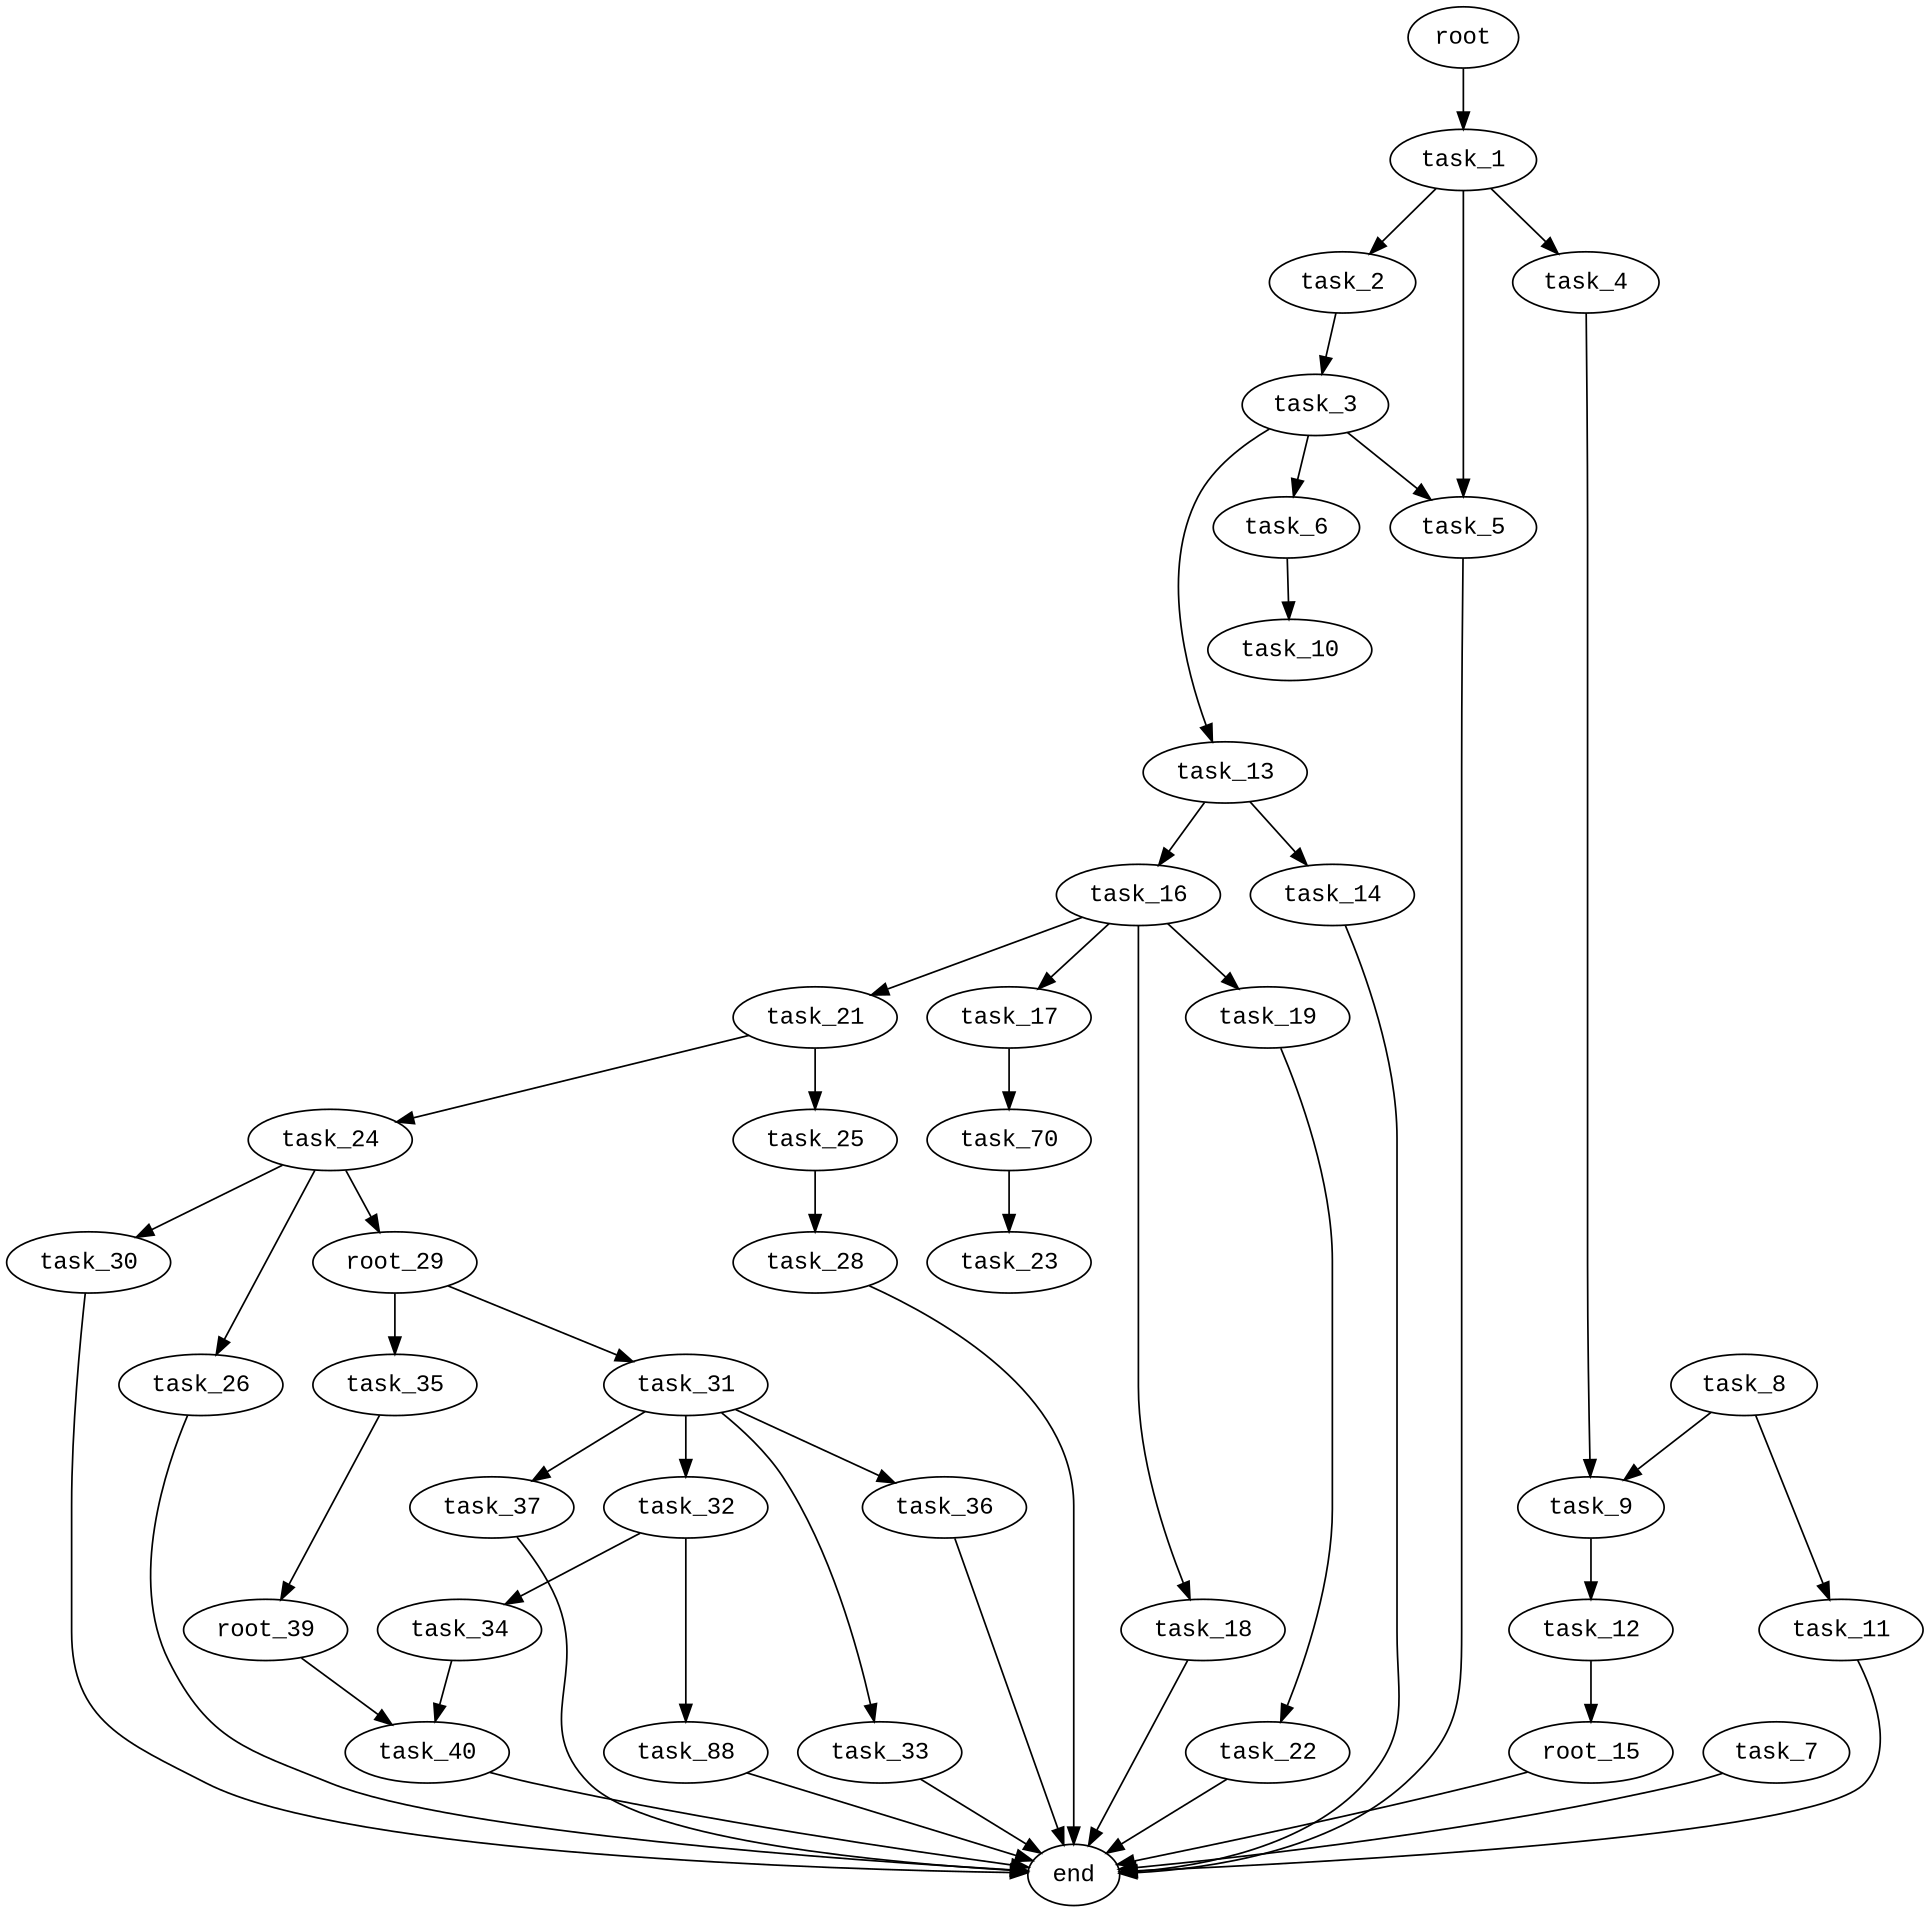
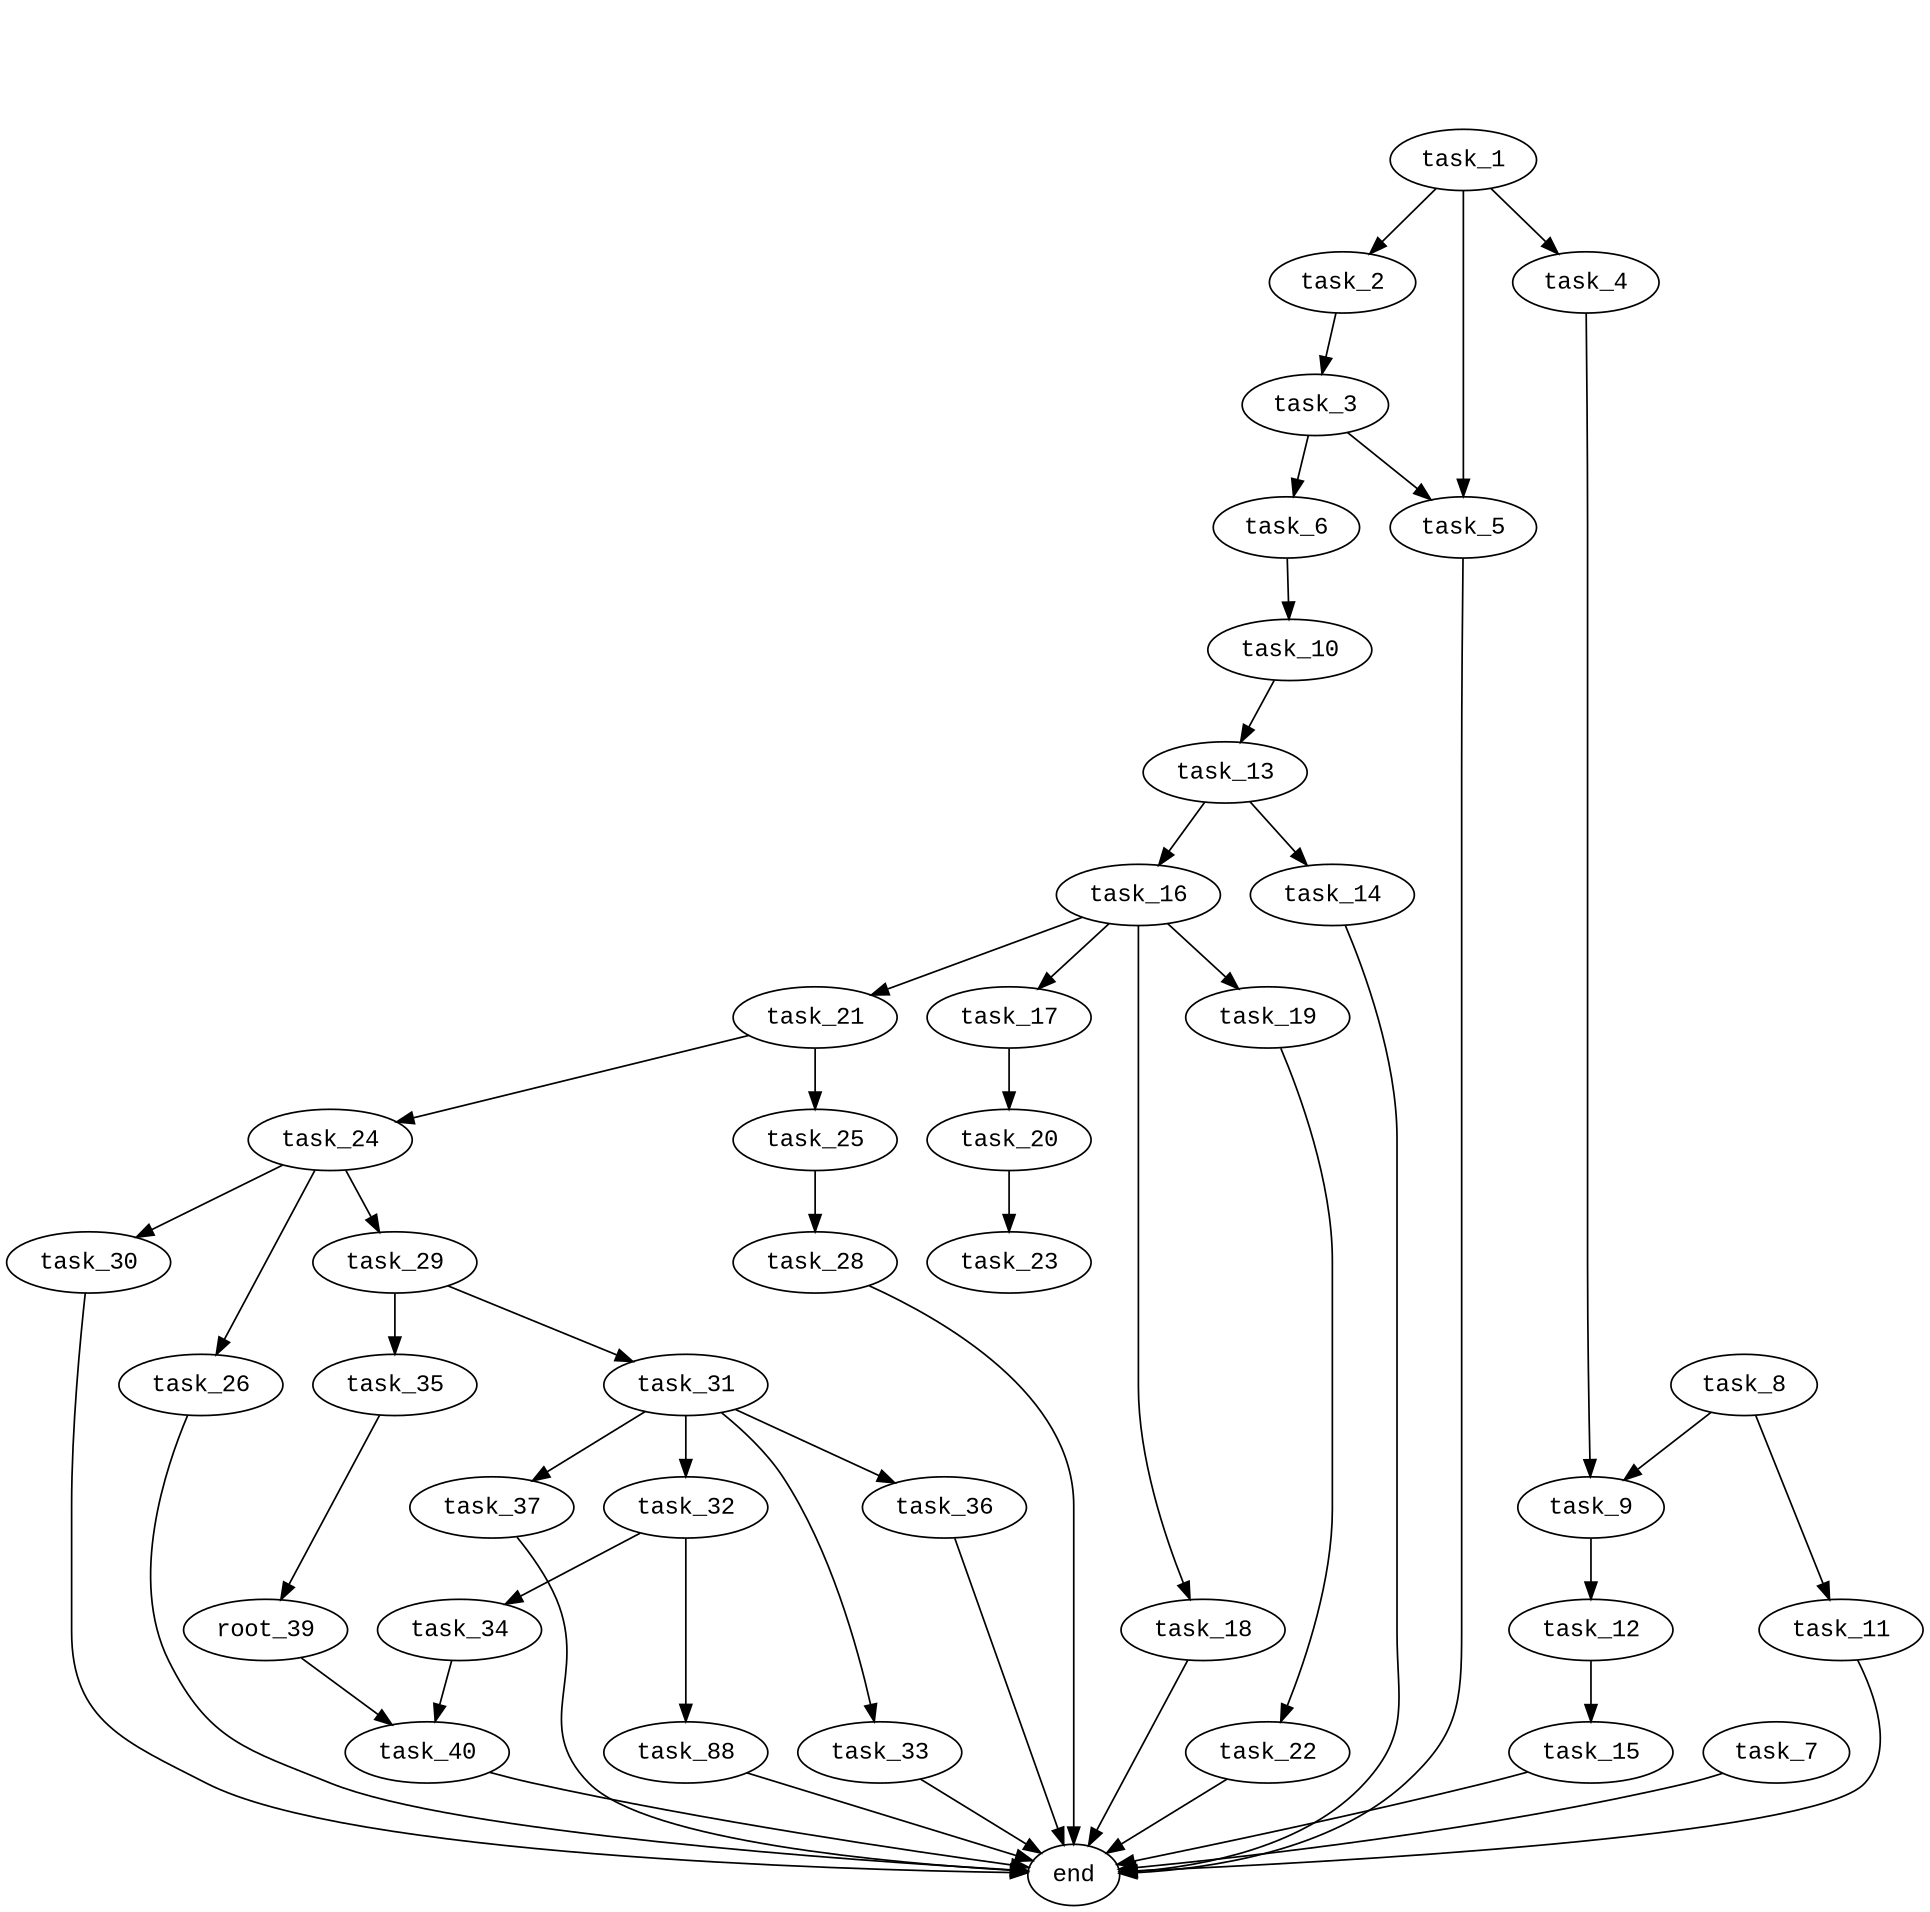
node "root": removed
edge "task_3" -> "task_13": now "task_10" -> "task_13"
node "task_70": label "task_70" -> "task_20"
node "root_29": label "root_29" -> "task_29"
node "root_15": label "root_15" -> "task_15"
